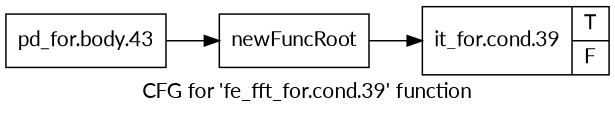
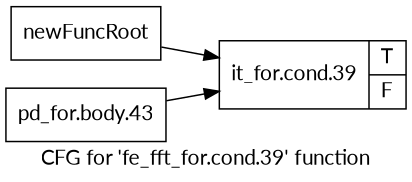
edge "pd_for.body.43" -> "newFuncRoot": now "pd_for.body.43" -> "it_for.cond.39"
